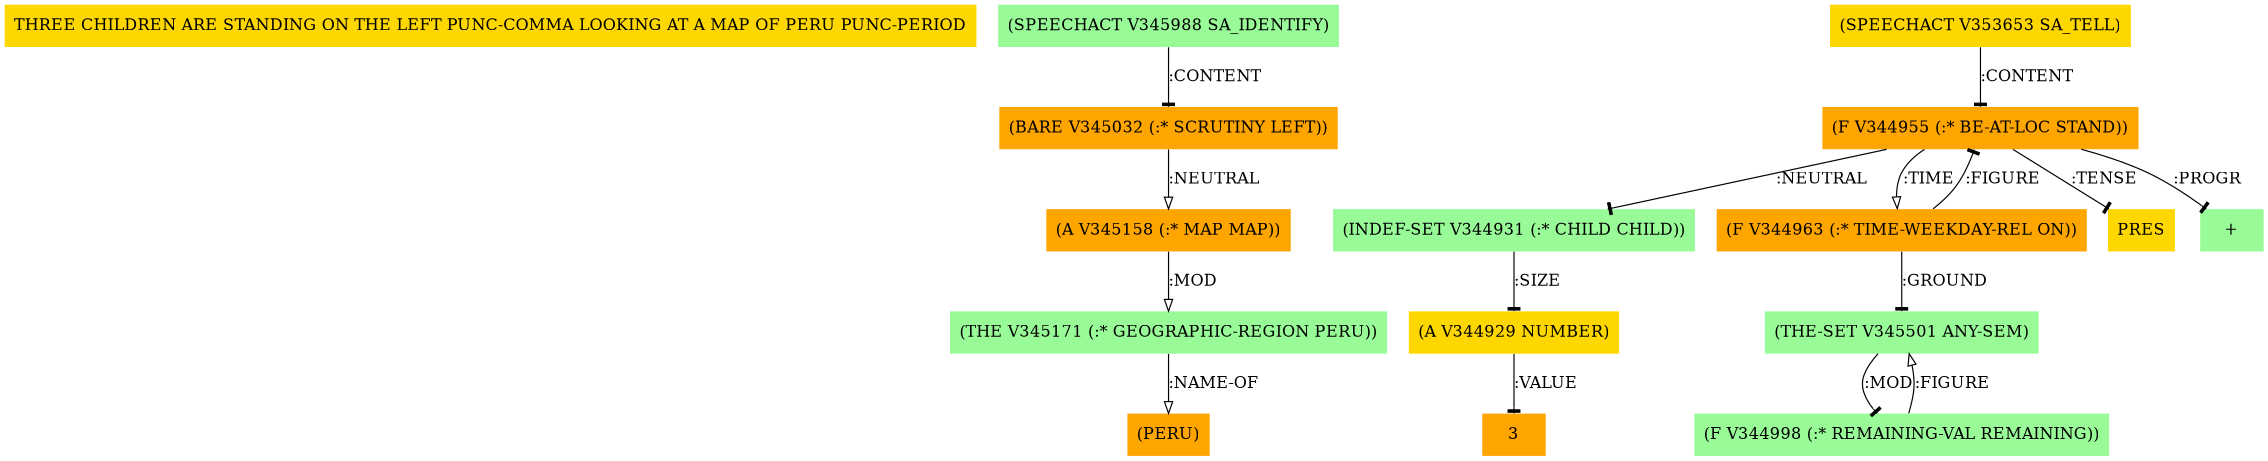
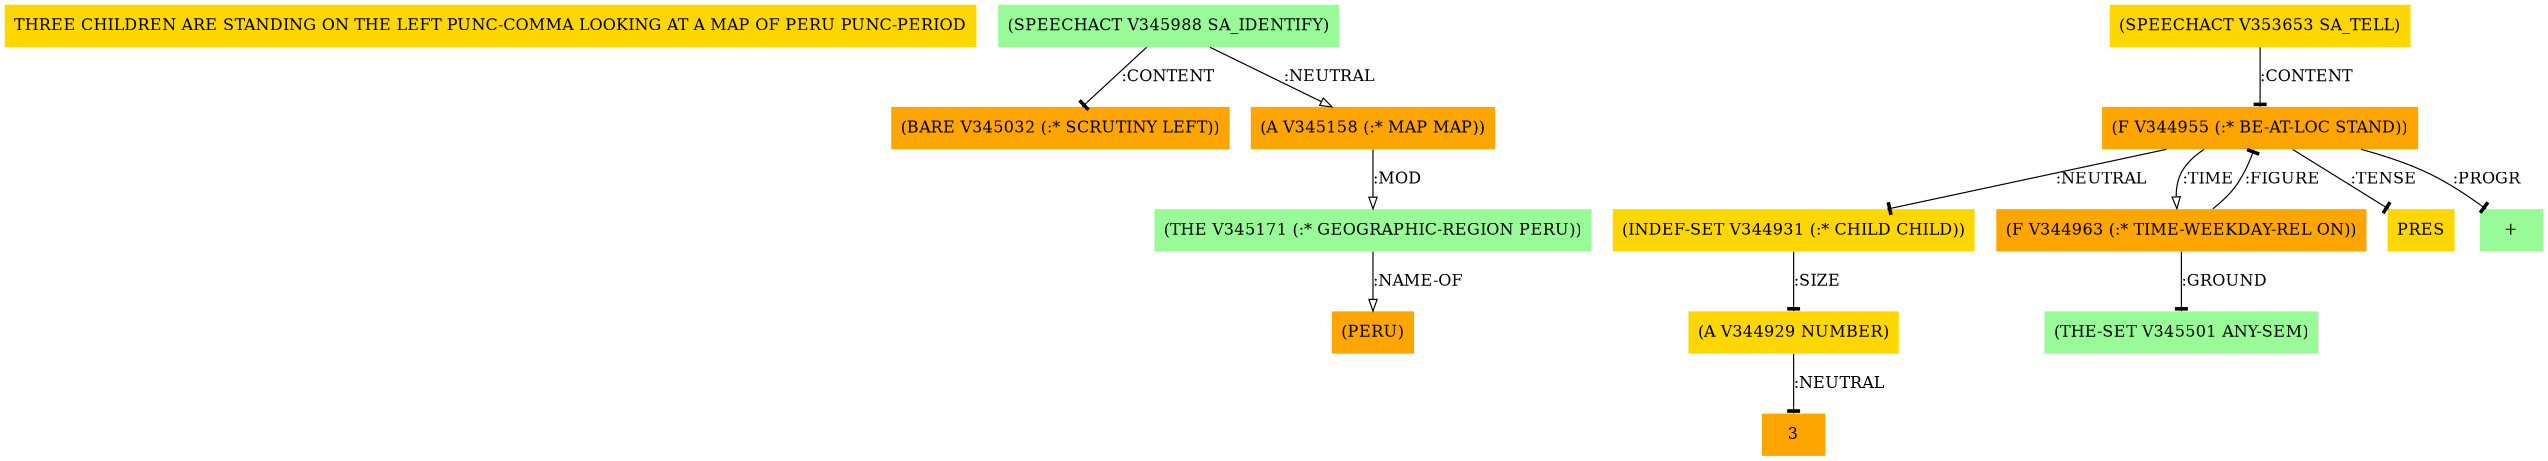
edge "(BARE V345032 (:* SCRUTINY LEFT))" -> "(A V345158 (:* MAP MAP))": now "(SPEECHACT V345988 SA_IDENTIFY)" -> "(A V345158 (:* MAP MAP))"
node "(INDEF-SET V344931 (:* CHILD CHILD))": fillcolor palegreen -> gold
edge "(A V344929 NUMBER)" -> "3": label ":VALUE" -> ":NEUTRAL"
node "(F V344998 (:* REMAINING-VAL REMAINING))": removed
